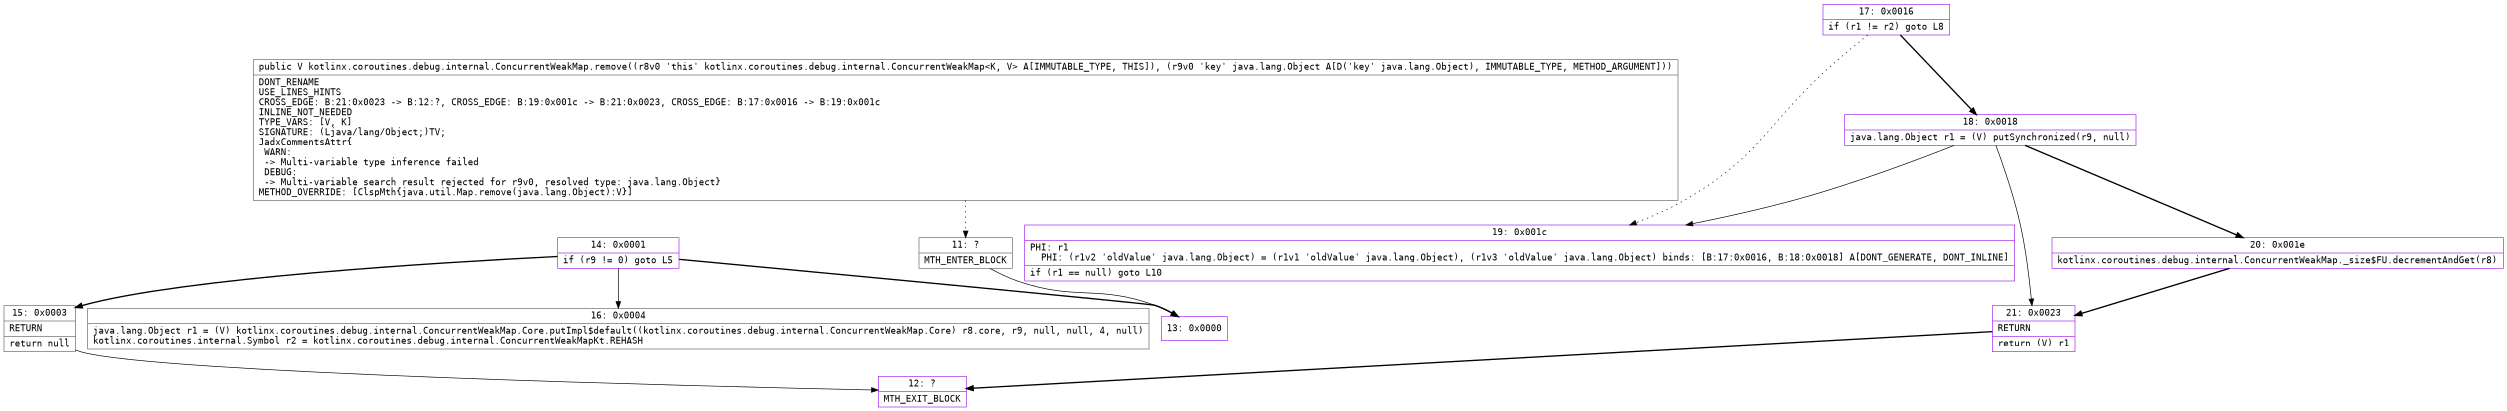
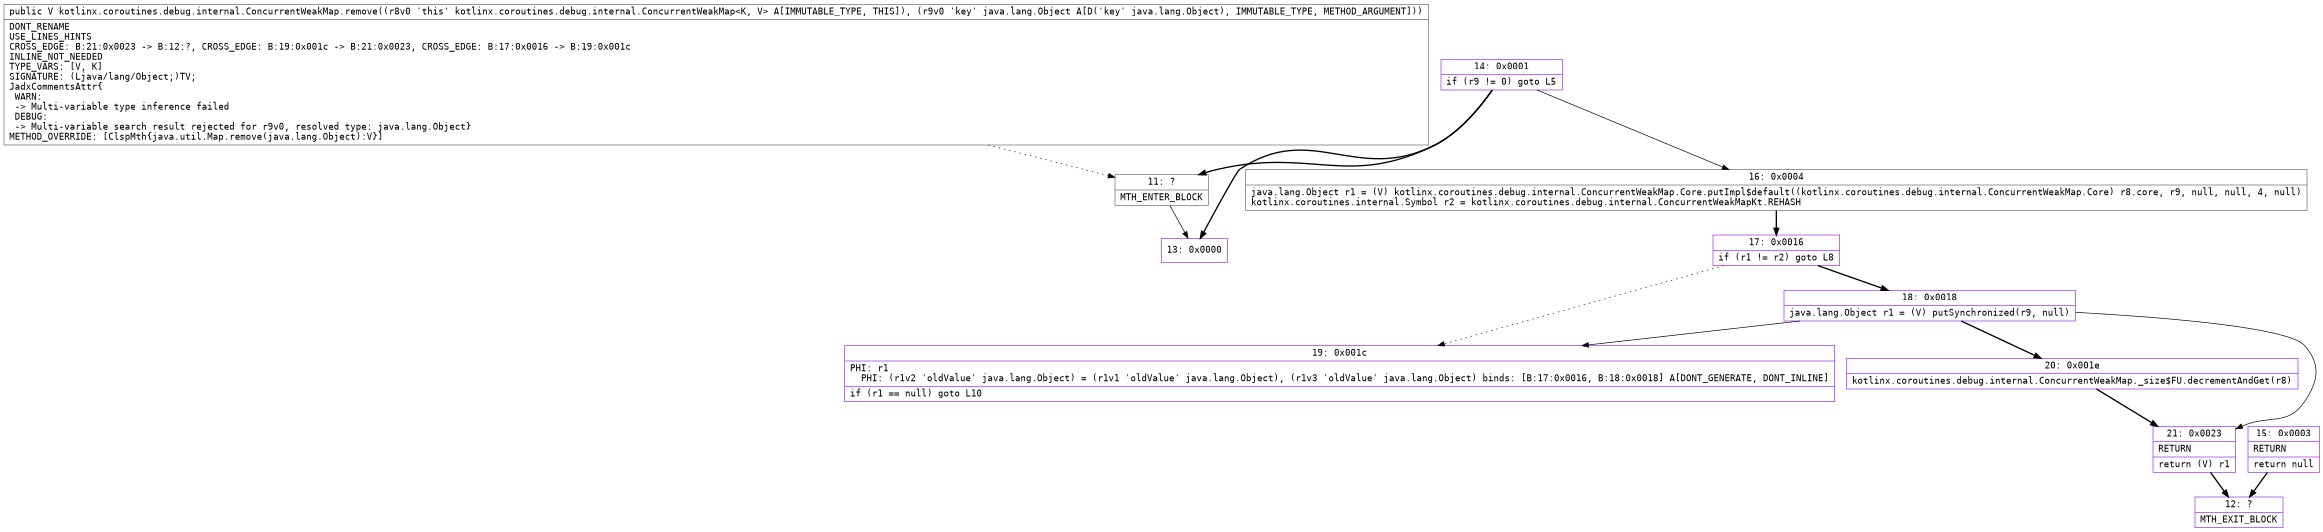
edge "16: 0x0004" -> "17: 0x0016": added
edge "14: 0x0001" -> "15: 0x0003": now "14: 0x0001" -> "11: ?"
node "15: 0x0003": color gray40 -> purple
edge "15: 0x0003" -> "12: ?": style solid -> bold
